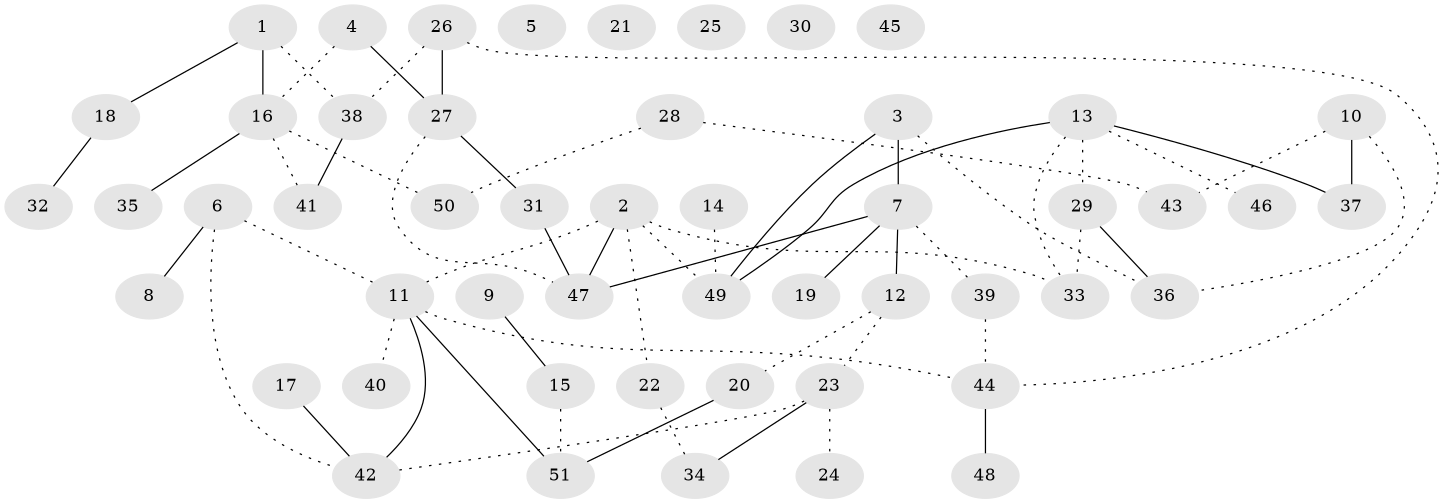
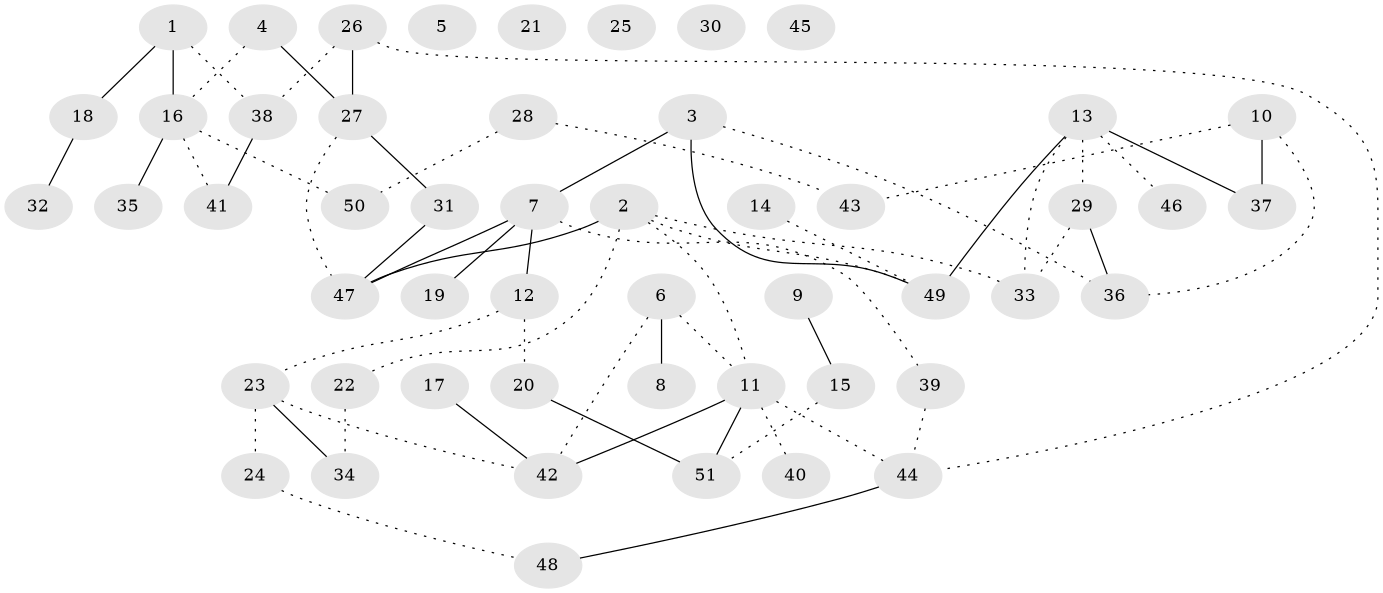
edge "24" -- "48": added
